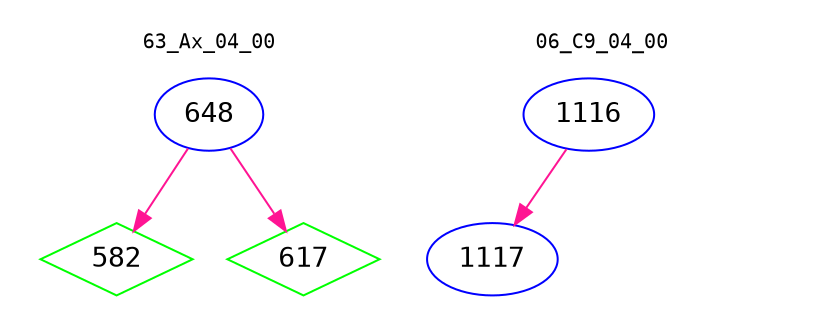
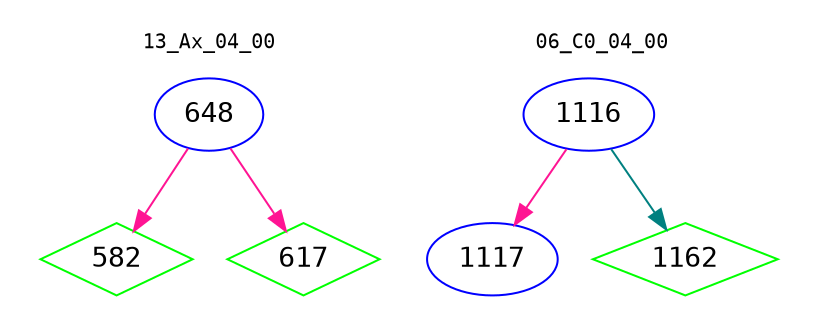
cluster "63_Ax_04_00": label "63_Ax_04_00" -> "13_Ax_04_00"
cluster "06_C9_04_00": label "06_C9_04_00" -> "06_C0_04_00"
node "1162": added
